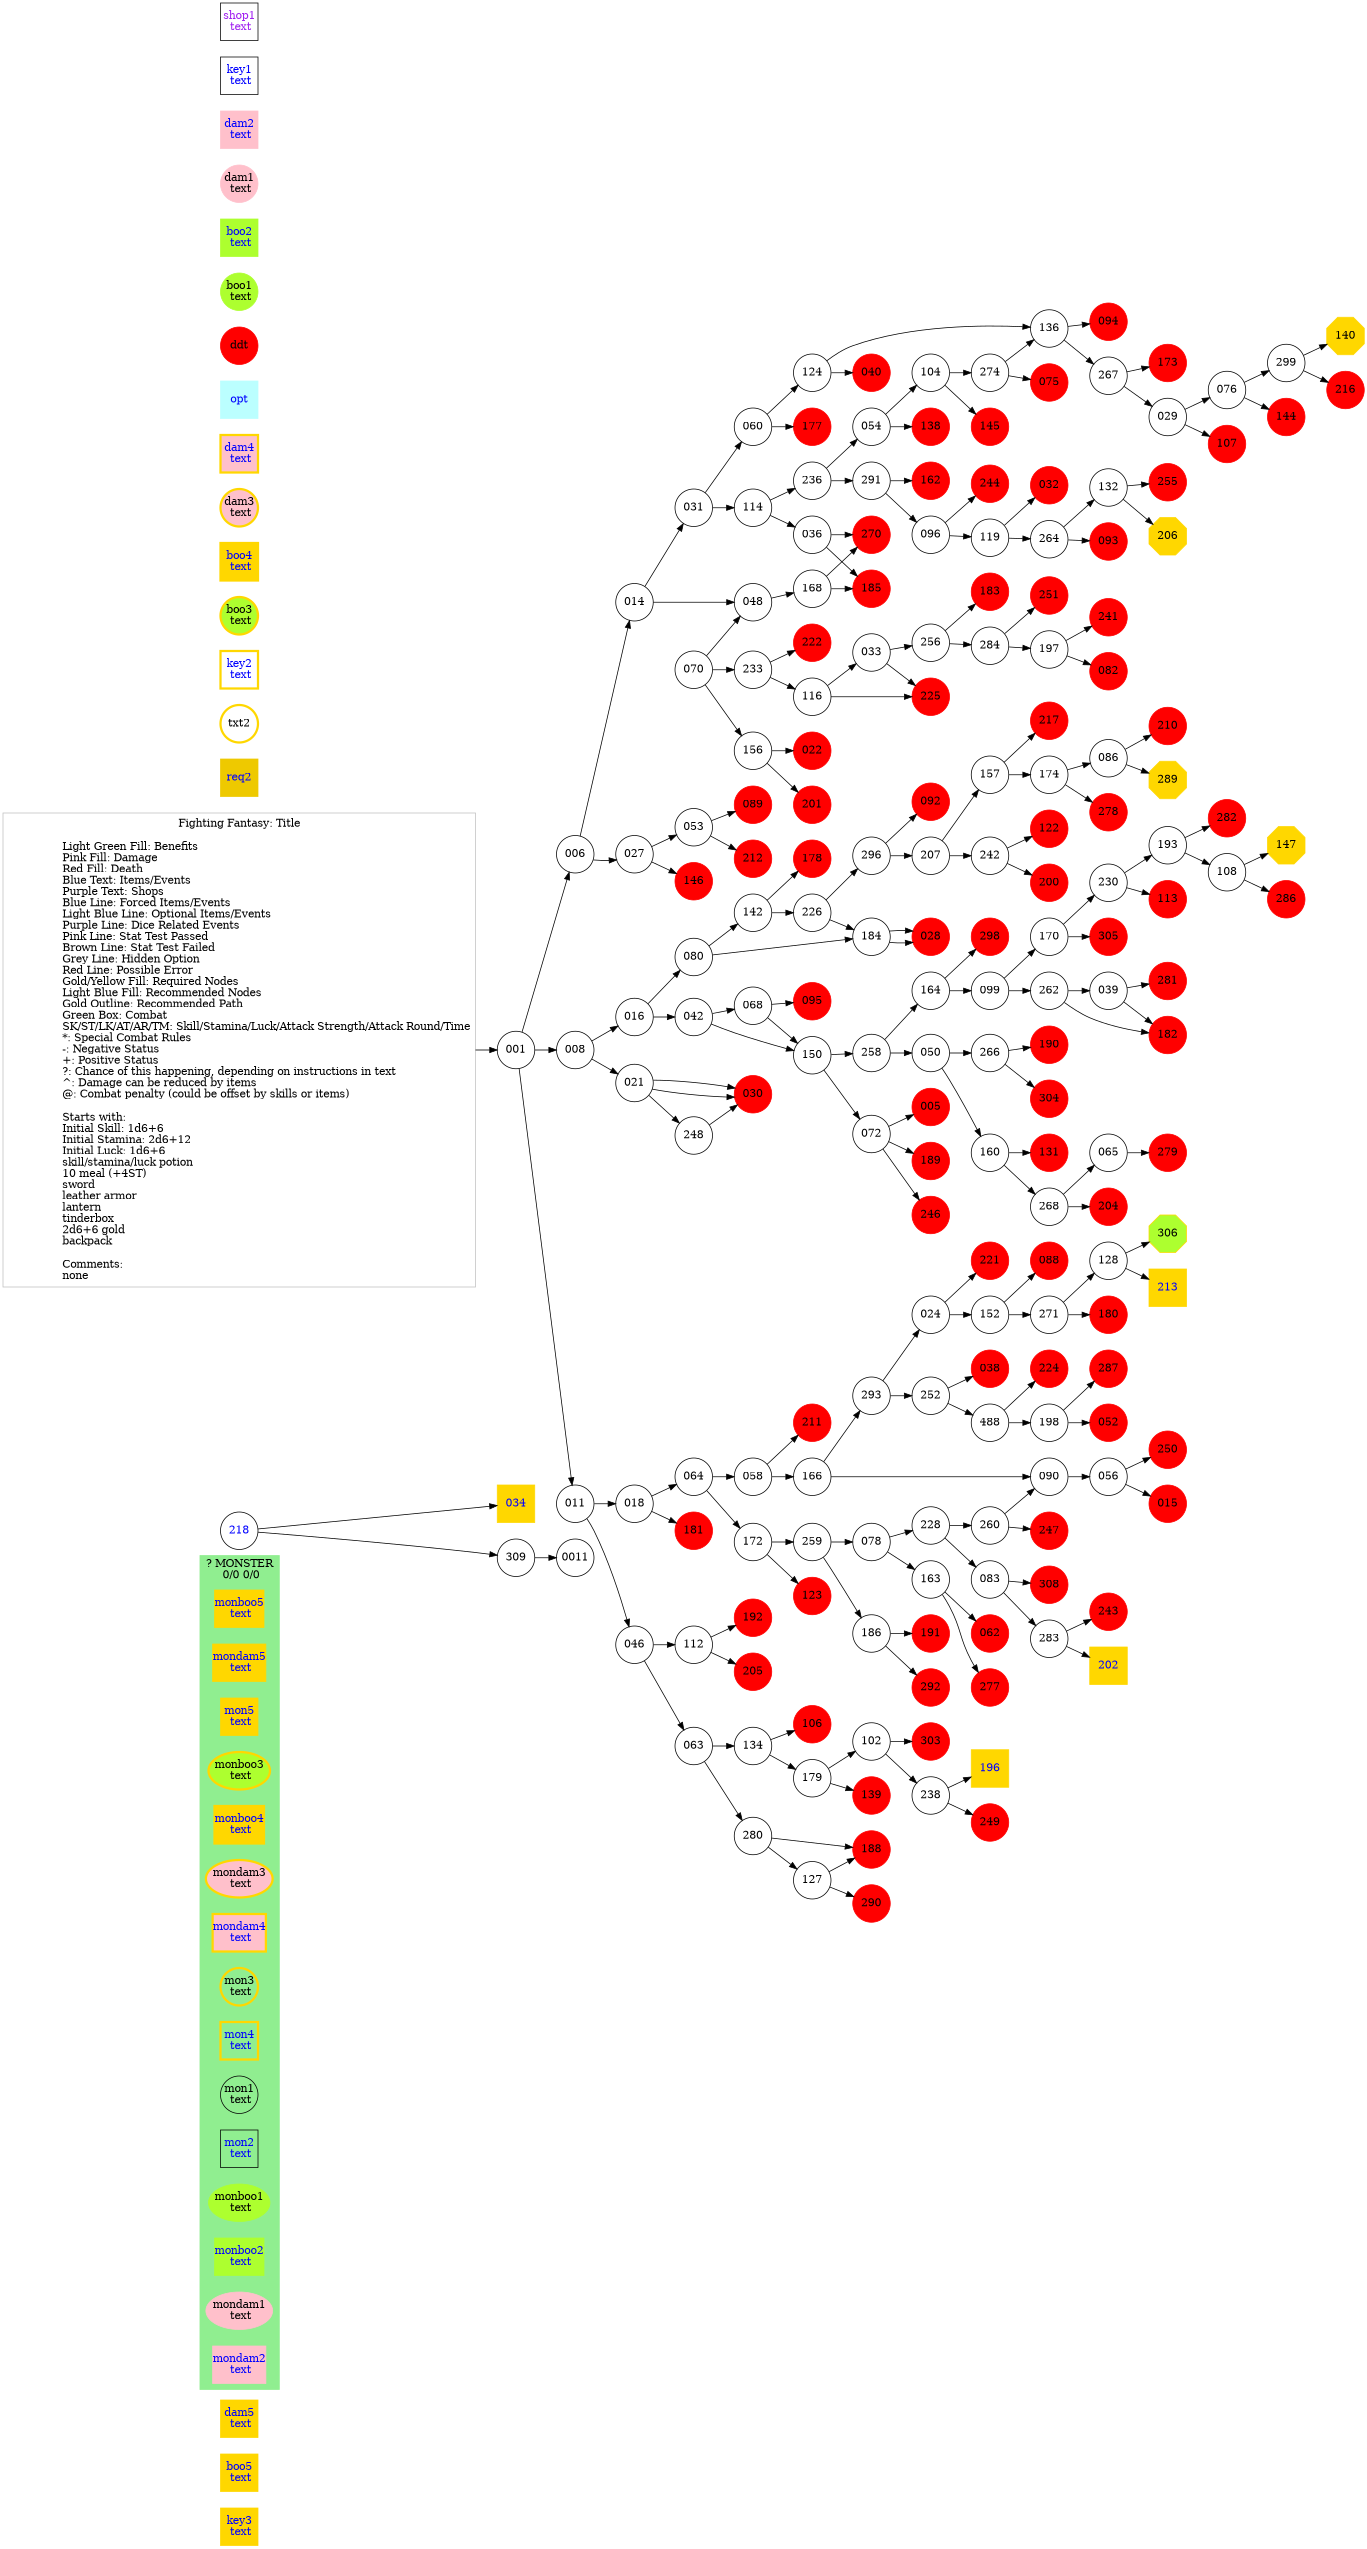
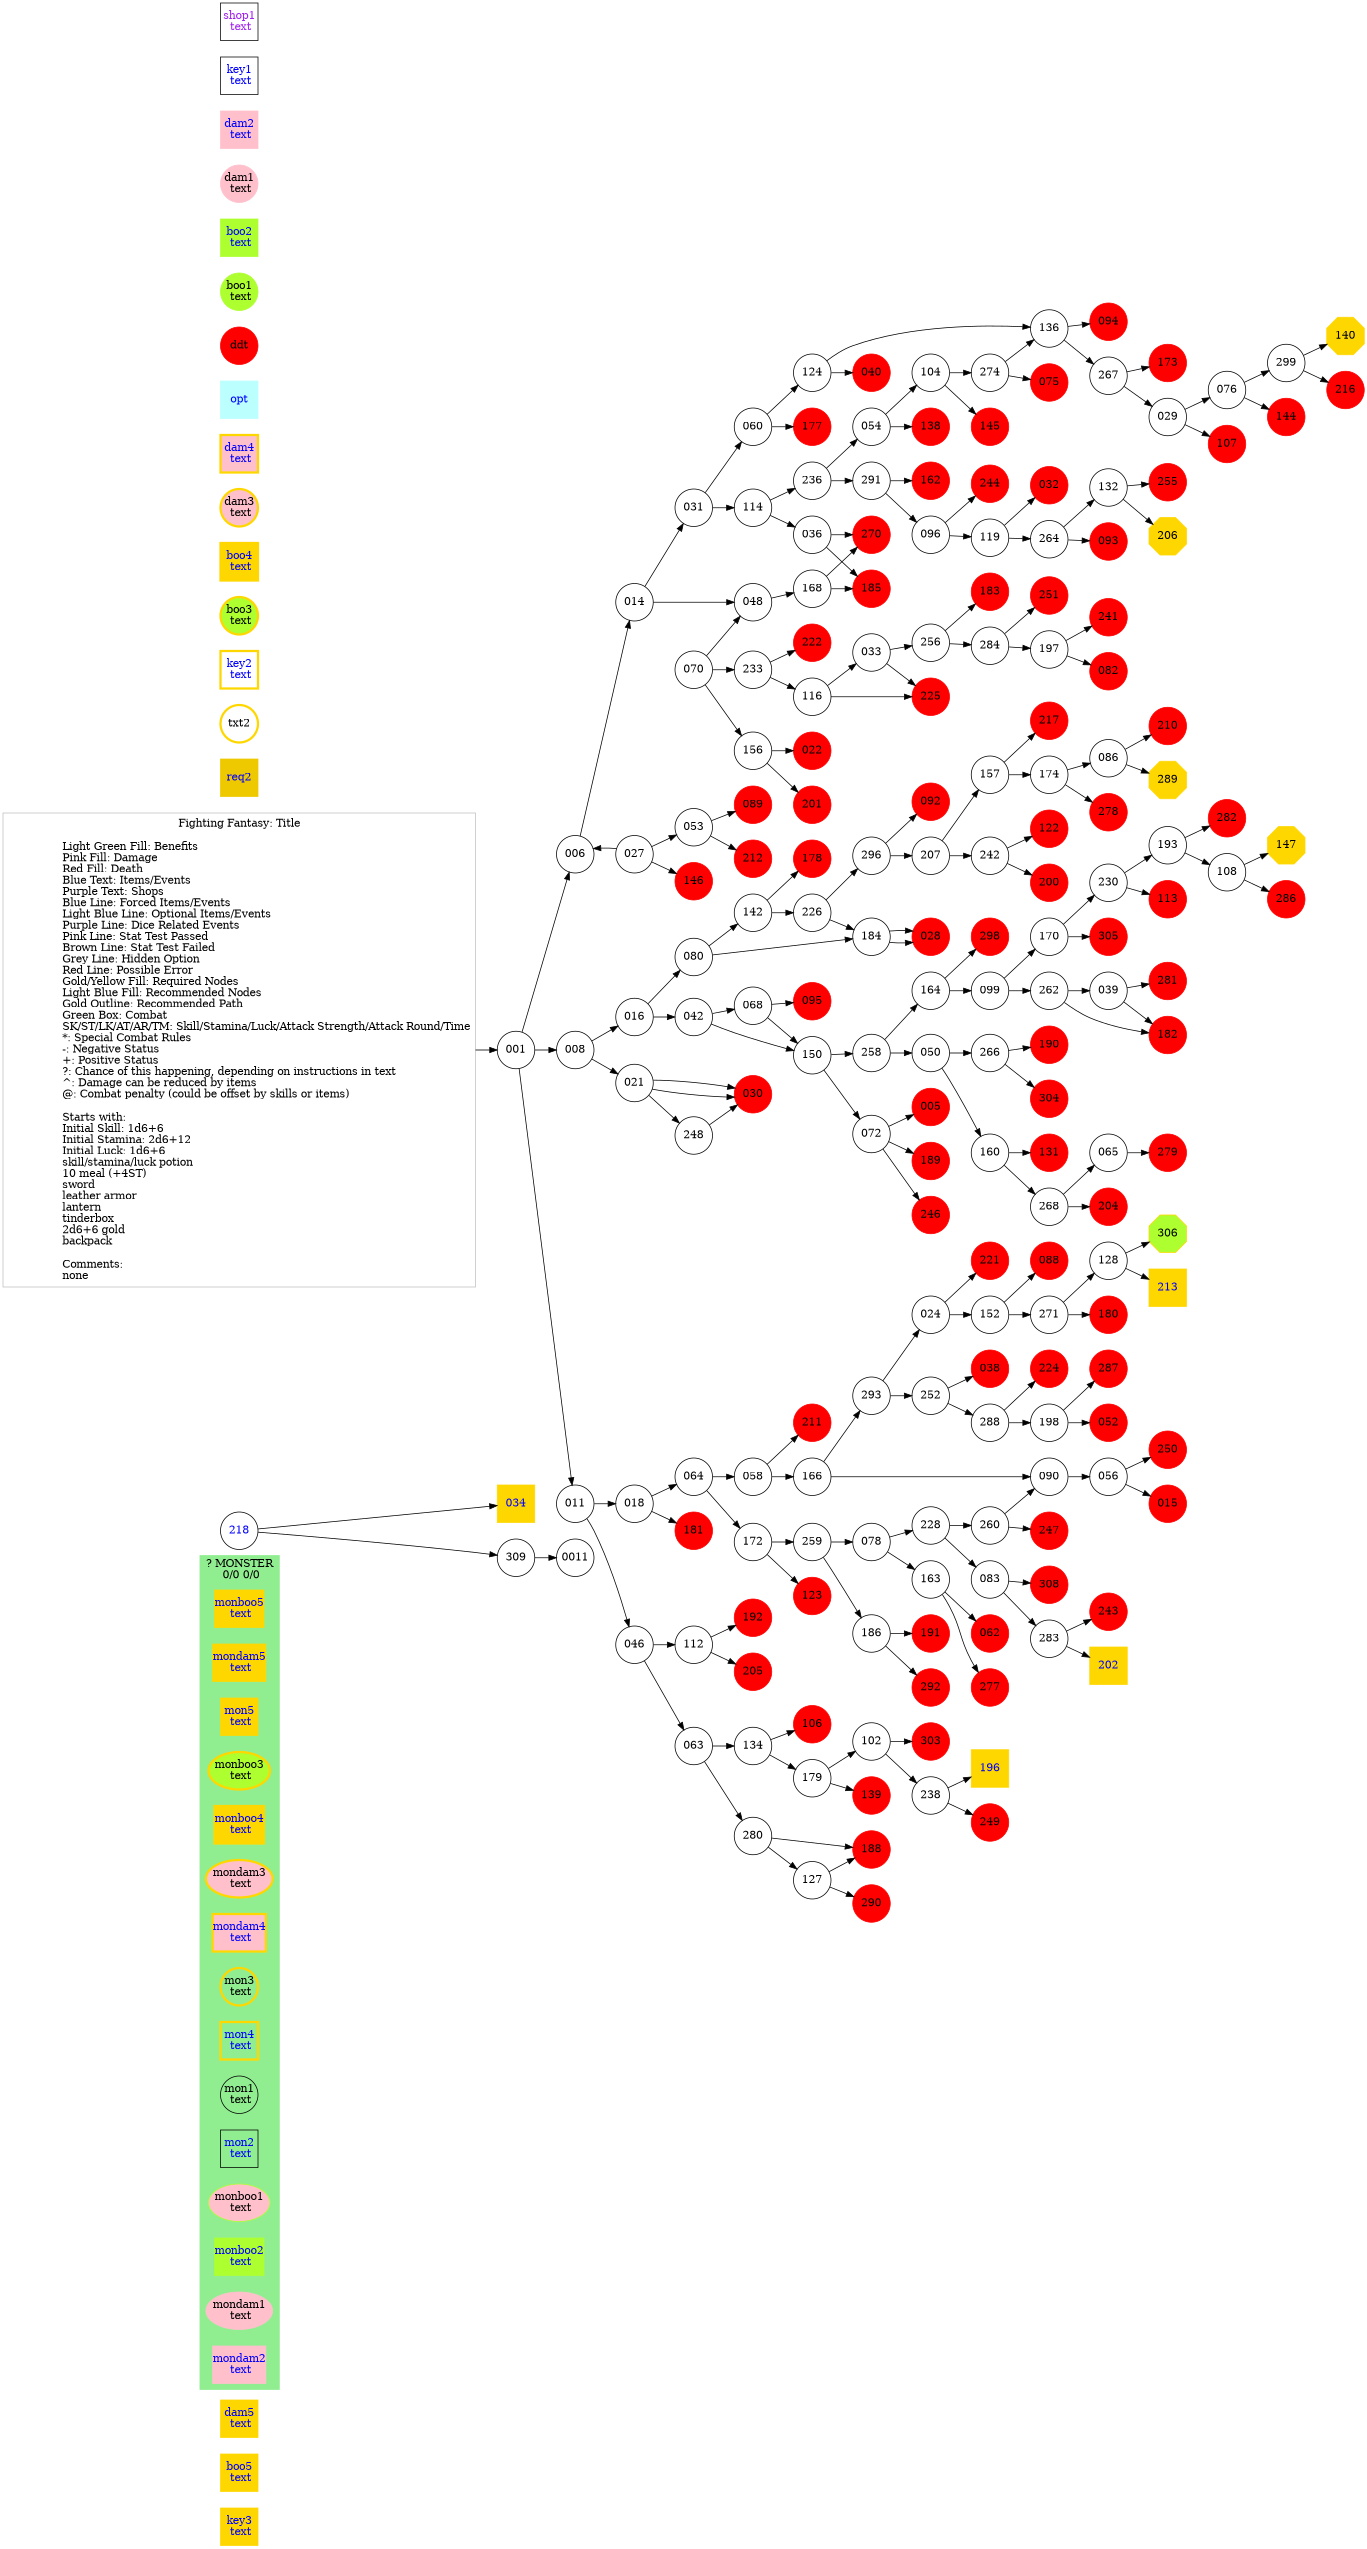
edge "006" -> "027": reversed
node "488": label "488" -> "288"
node "monboo1 text": fillcolor greenyellow -> pink
